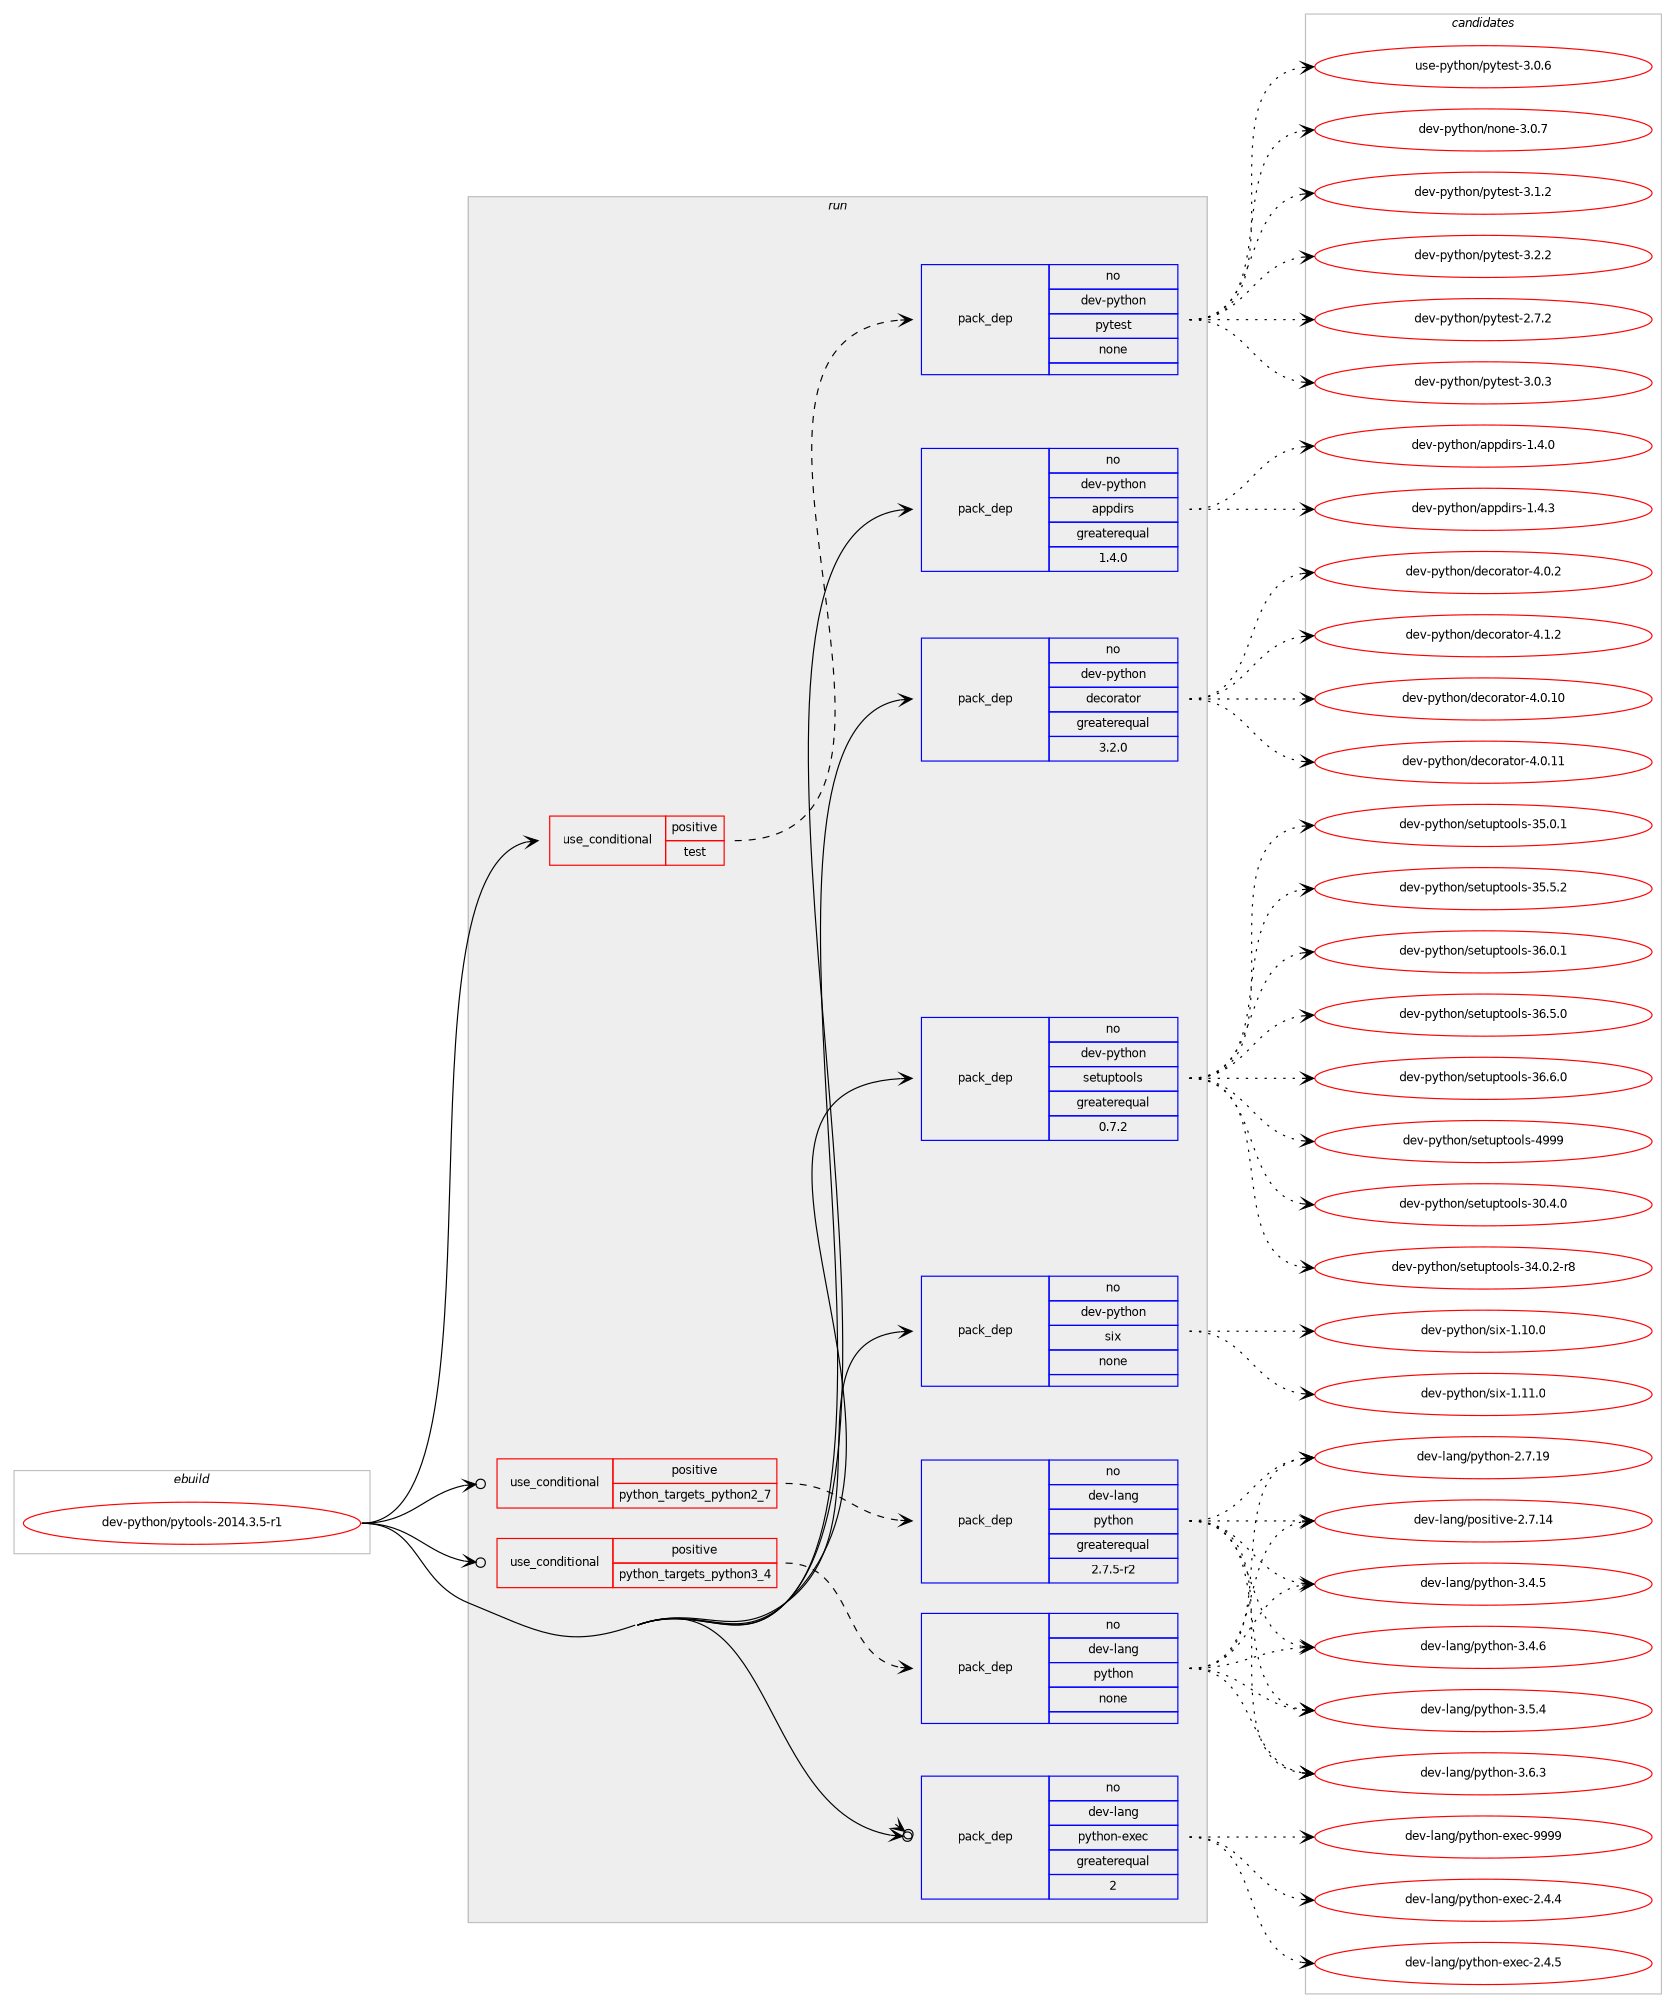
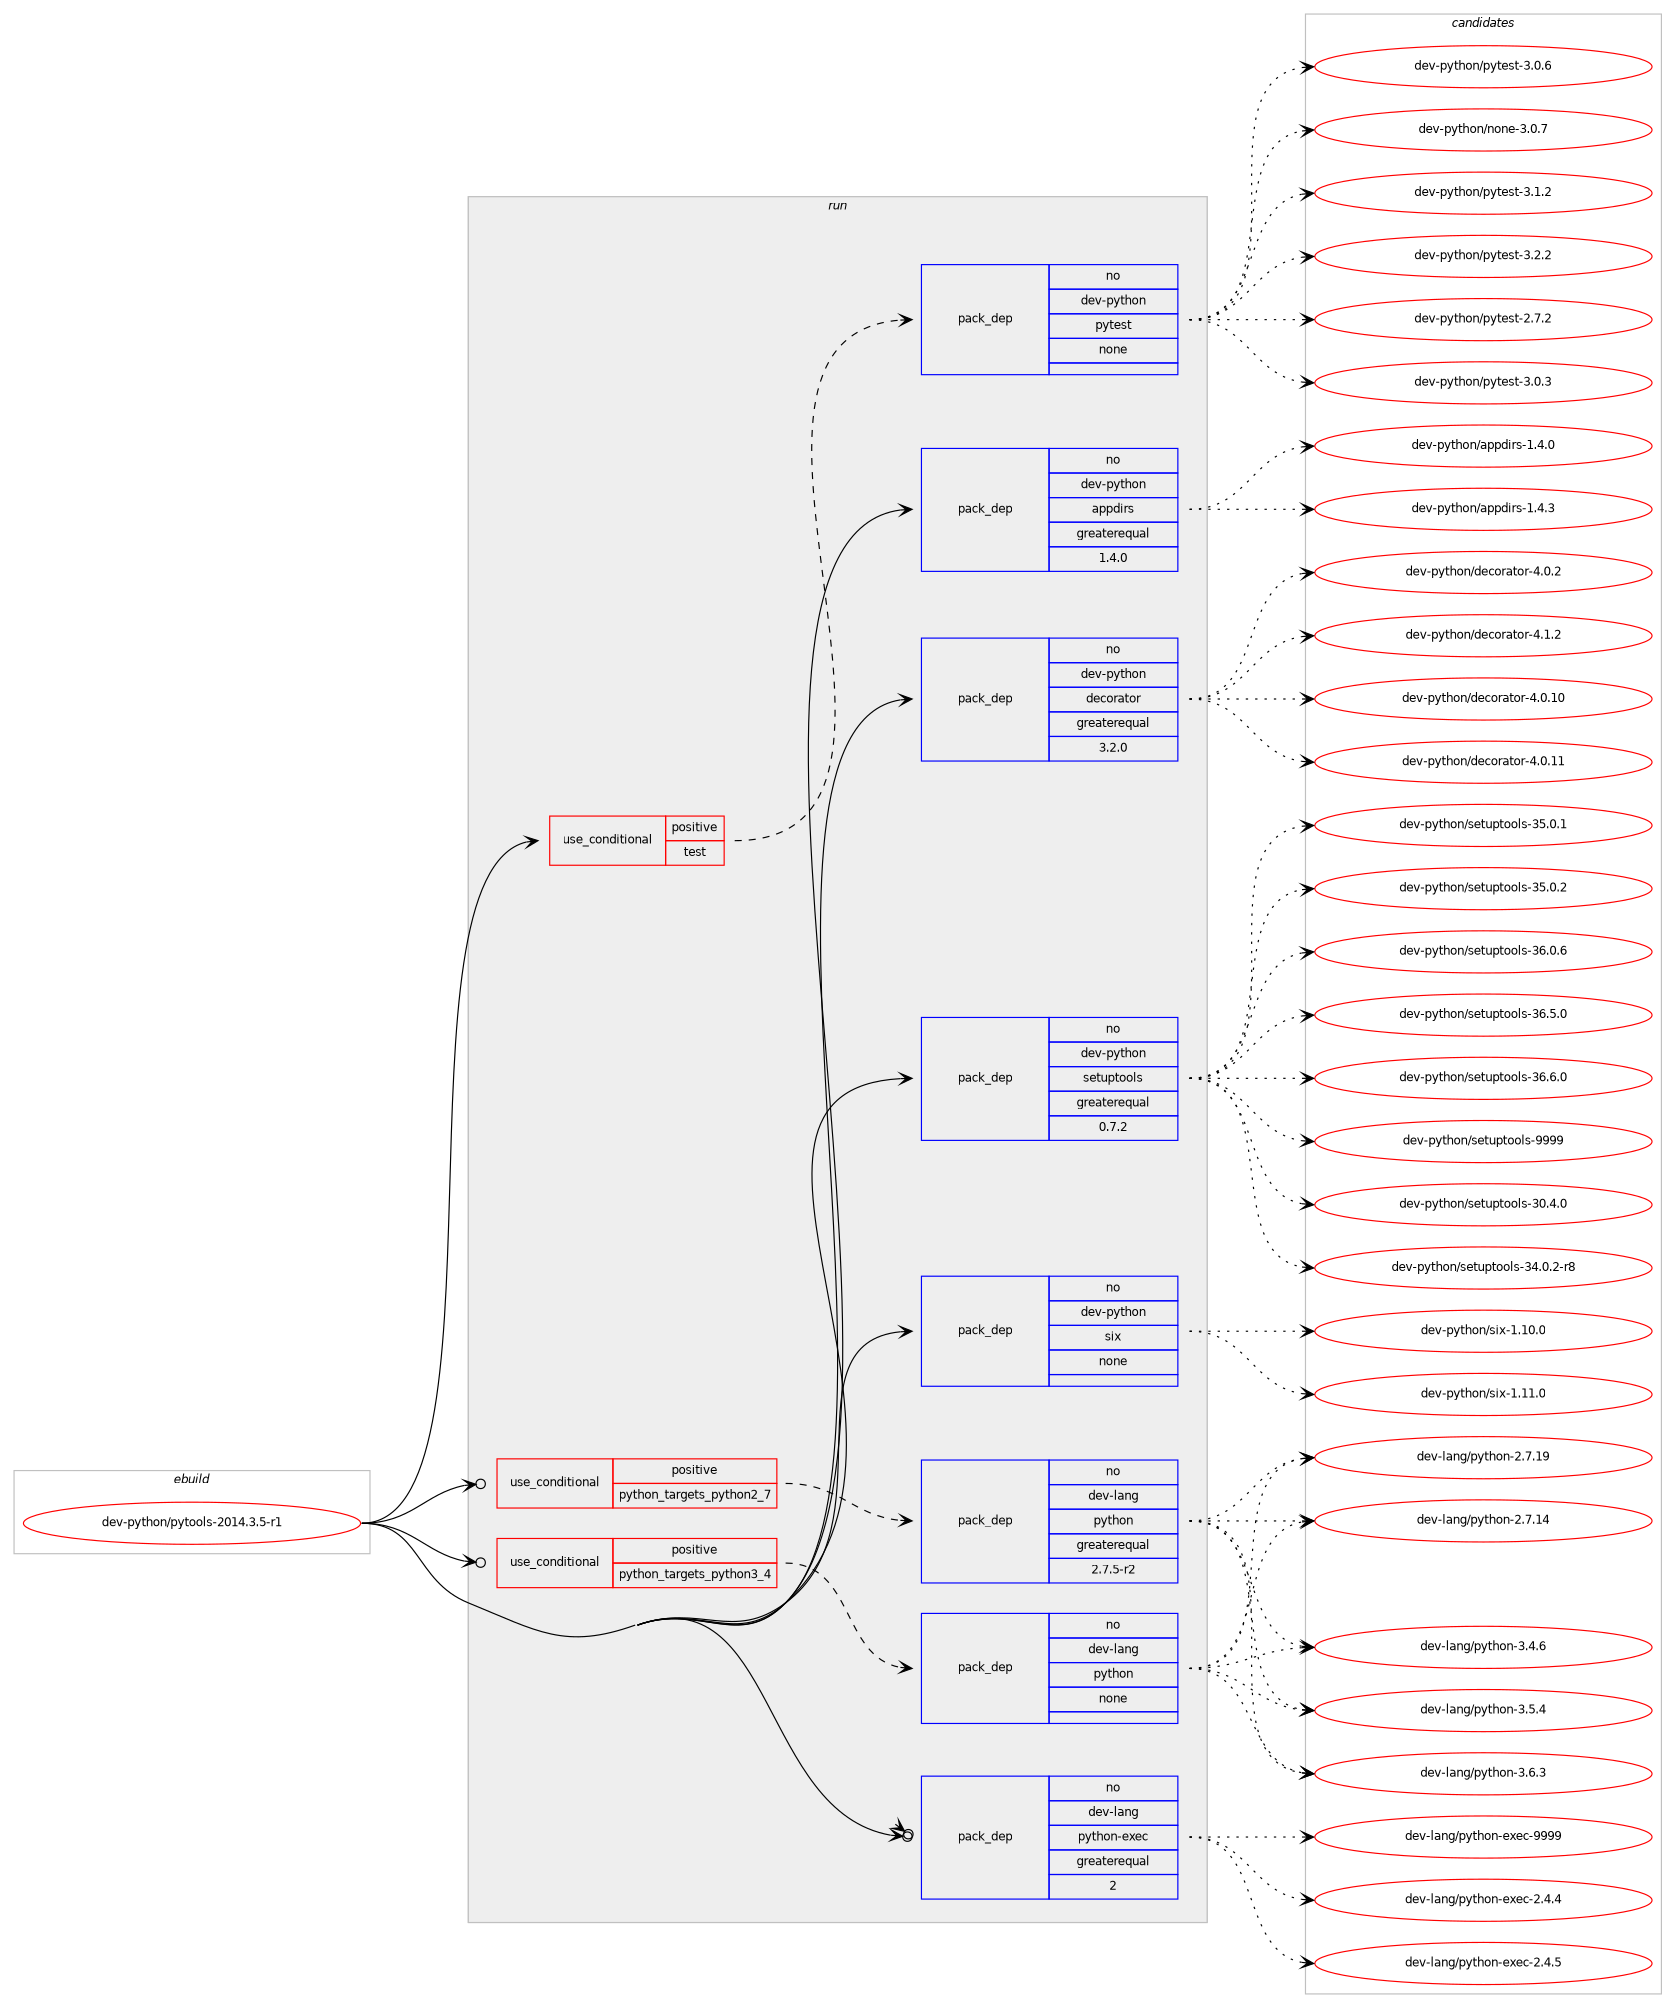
node "use-python/pytest-3.0.6": label "use-python/pytest-3.0.6" -> "dev-python/pytest-3.0.6"
node "dev-python/setuptools-35.5.2": label "dev-python/setuptools-35.5.2" -> "dev-python/setuptools-35.0.2"
node "dev-python/setuptools-36.0.1": label "dev-python/setuptools-36.0.1" -> "dev-python/setuptools-36.0.6"
node "dev-python/setuptools-4999": label "dev-python/setuptools-4999" -> "dev-python/setuptools-9999"
node "dev-lang/positive-2.7.14": label "dev-lang/positive-2.7.14" -> "dev-lang/python-2.7.14"
node "dev-lang/python-3.4.5": removed
